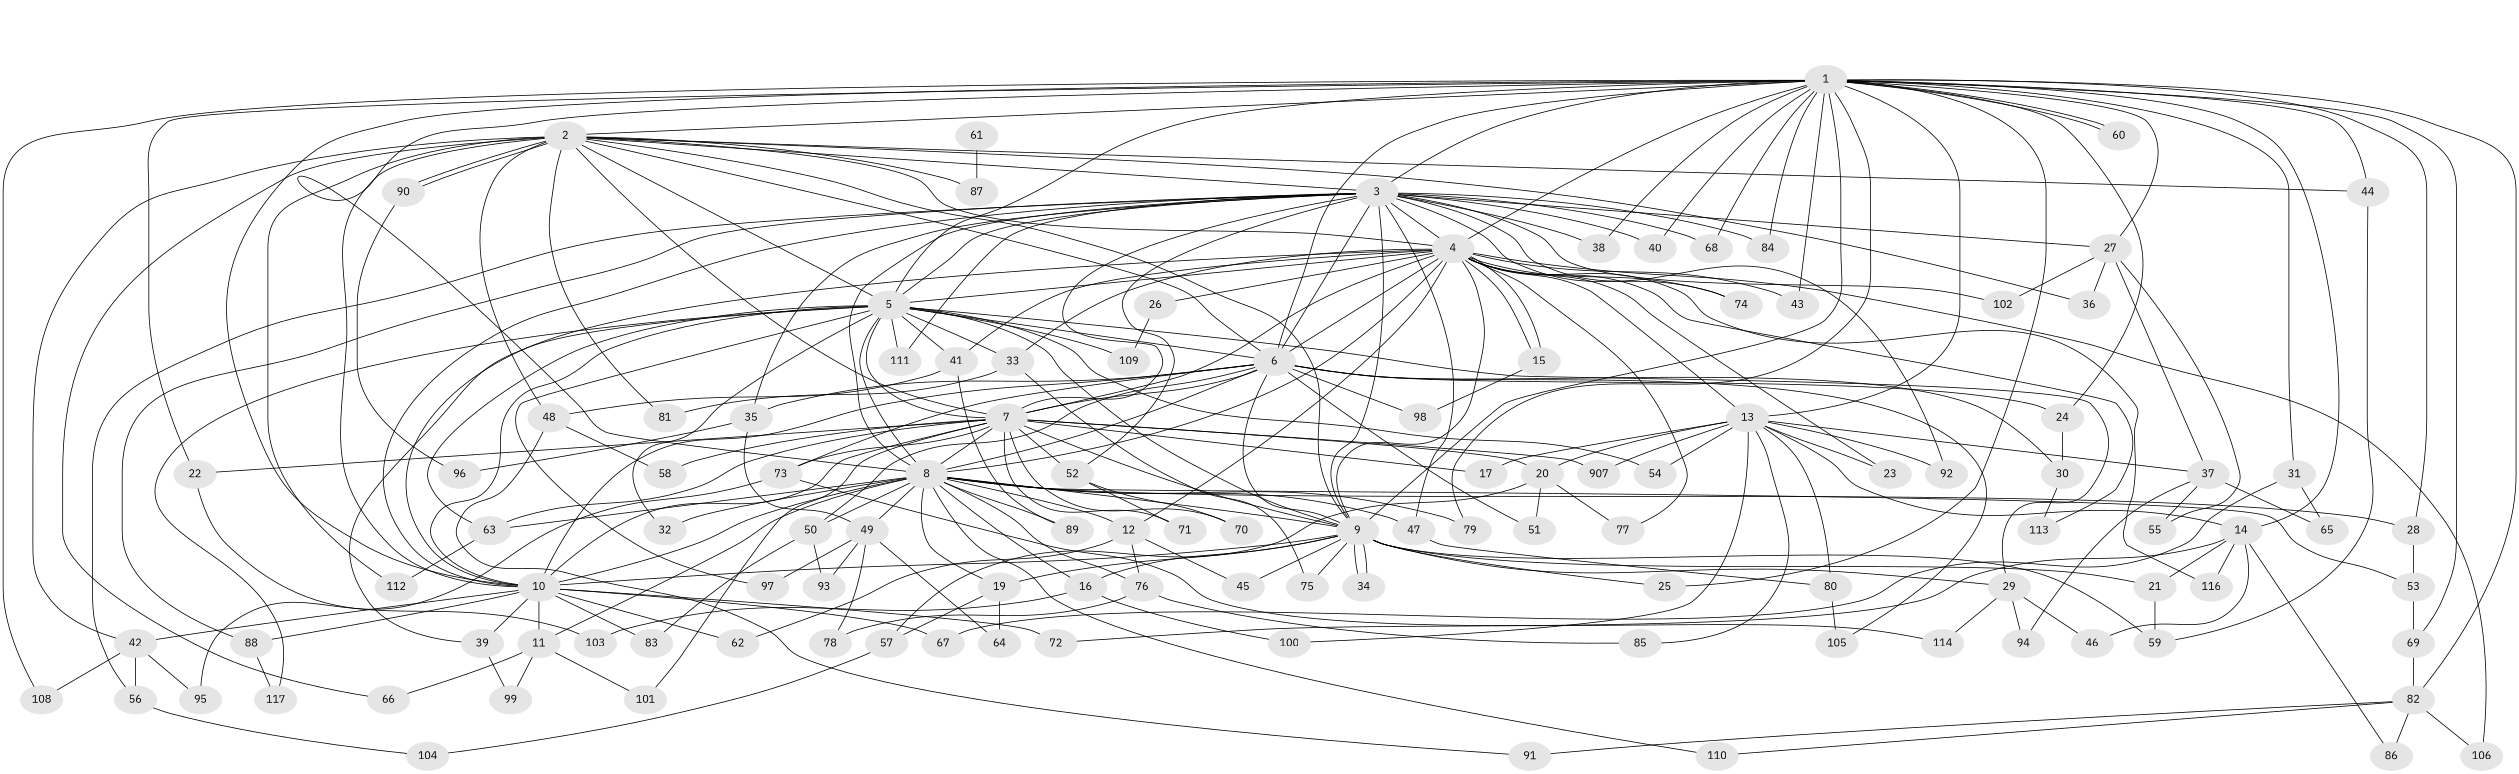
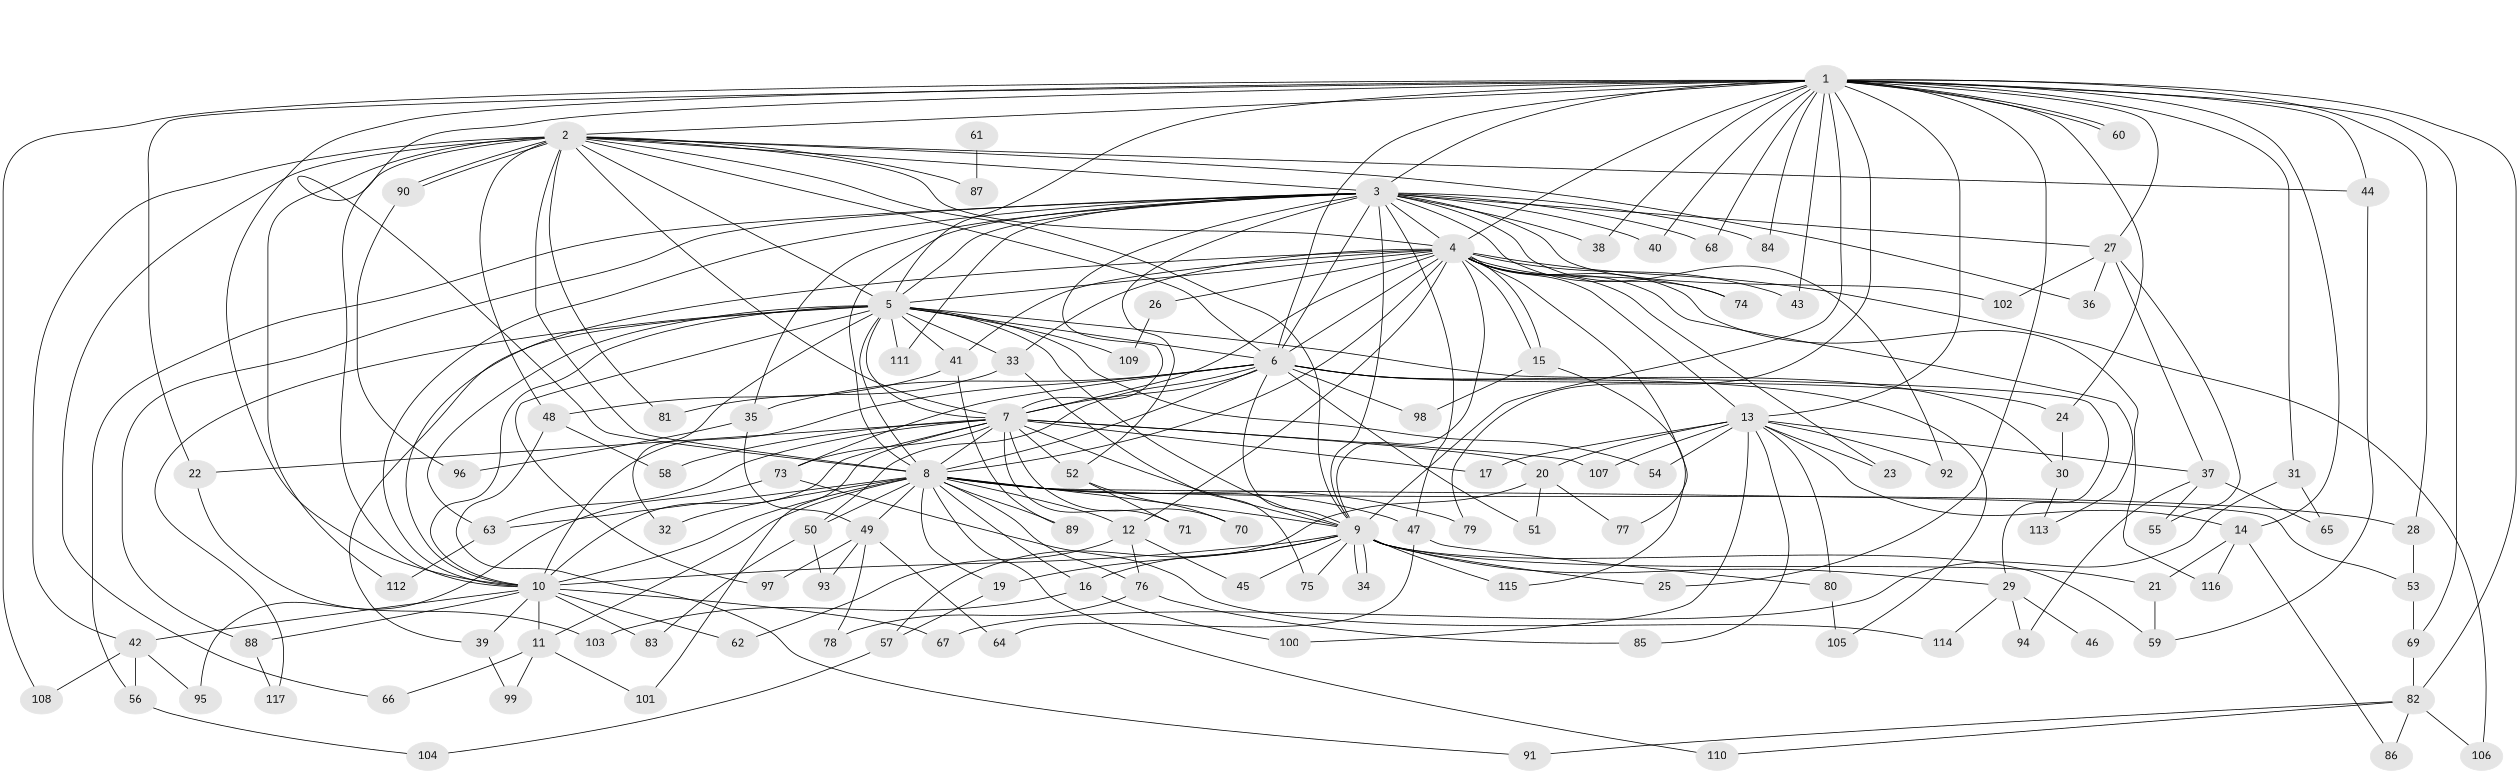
edge "2" -- "8": added
node "907": label "907" -> "107"
node "115": added
edge "19" -- "64": now "47" -- "64"
edge "14" -- "46": removed
node "72": removed
